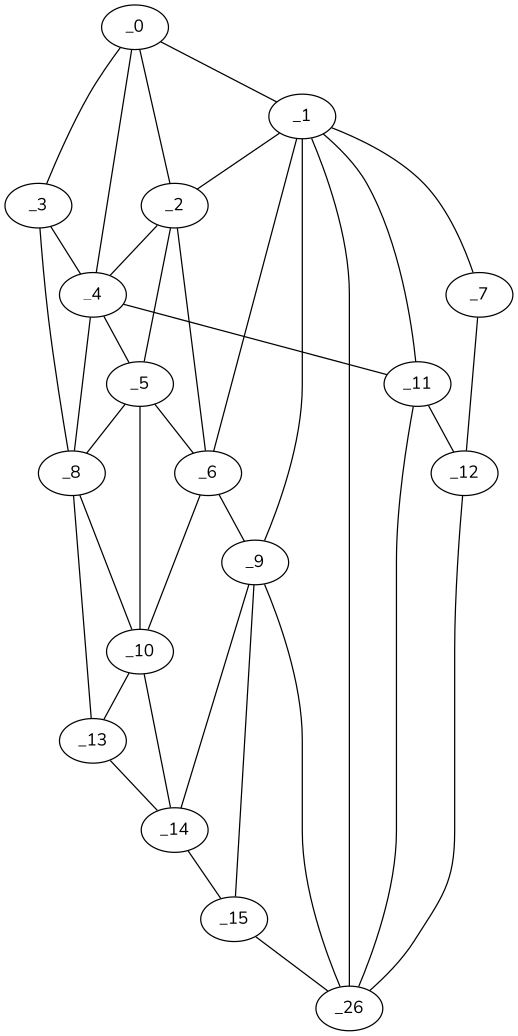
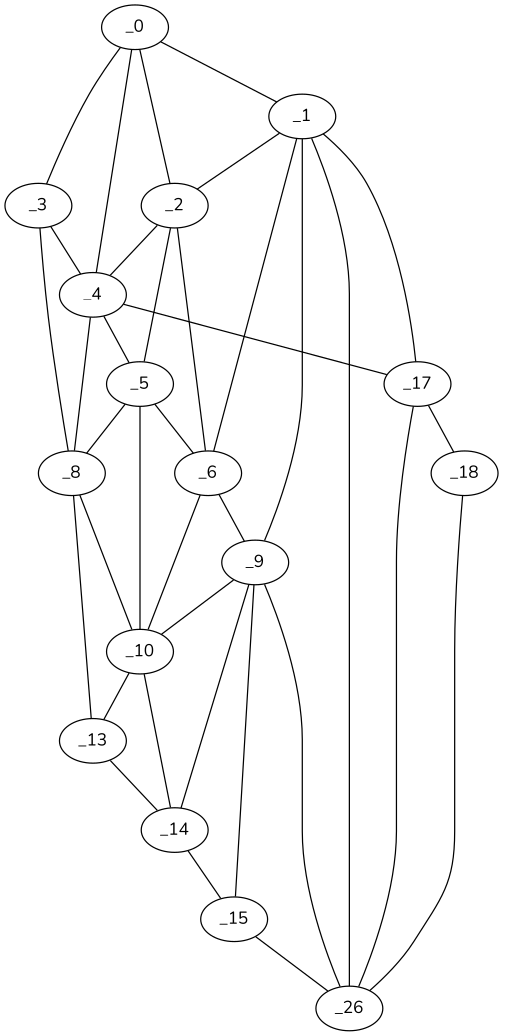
node "_7": removed
node "_11": label "_11" -> "_17"
node "_12": label "_12" -> "_18"
edge "_9" -- "_10": added
